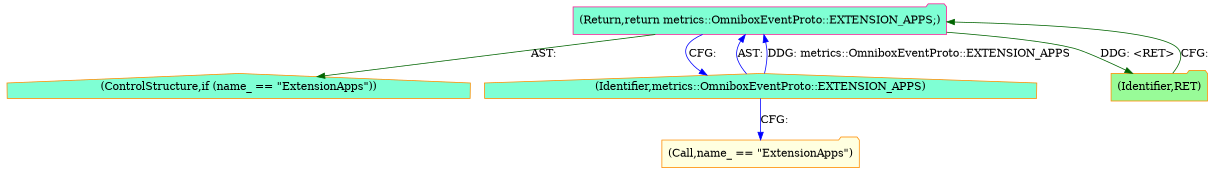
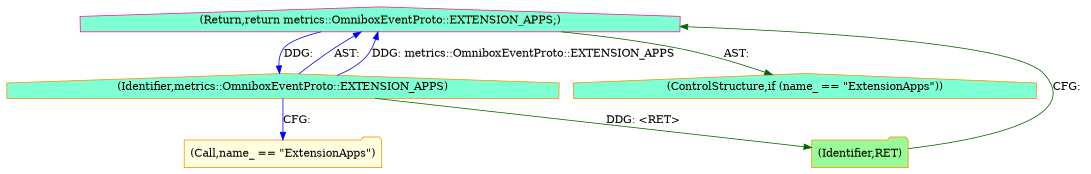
node "(Return,return metrics::OmniboxEventProto::EXTENSION_APPS;)": shape folder -> house
edge "(Return,return metrics::OmniboxEventProto::EXTENSION_APPS;)" -> "(Identifier,RET)": now "(Identifier,metrics::OmniboxEventProto::EXTENSION_APPS)" -> "(Identifier,RET)"
edge "(Return,return metrics::OmniboxEventProto::EXTENSION_APPS;)" -> "(Identifier,metrics::OmniboxEventProto::EXTENSION_APPS)": label "CFG: " -> "DDG: "
